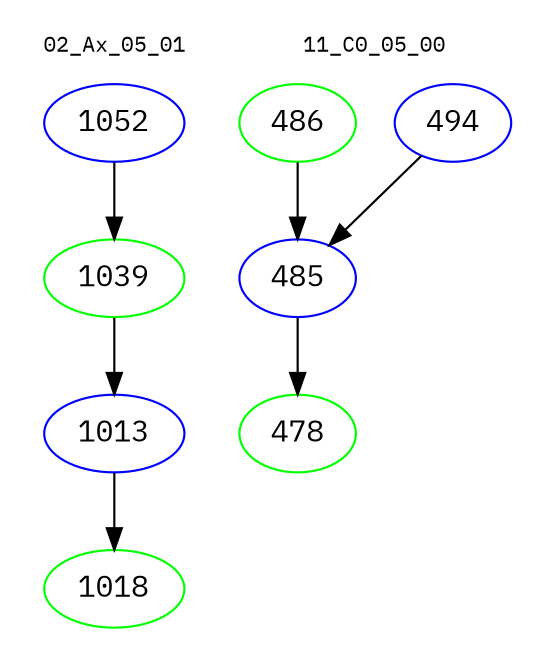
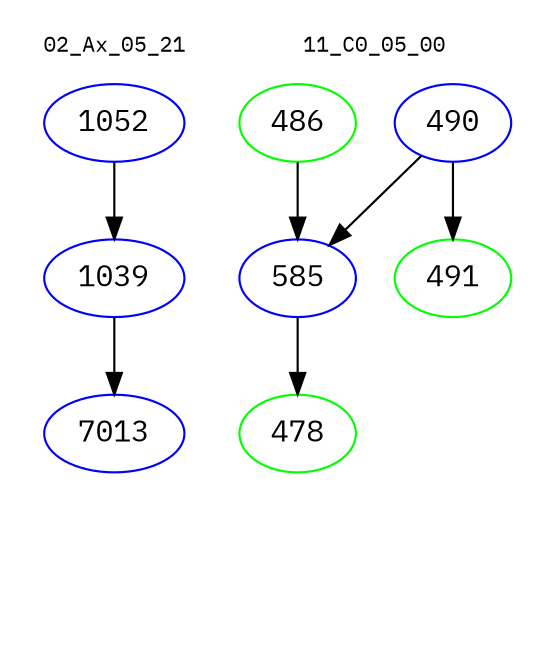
cluster "02_Ax_05_01": label "02_Ax_05_01" -> "02_Ax_05_21"
node "494": label "494" -> "490"
node "1039": color green -> blue
node "485": label "485" -> "585"
node "491": added
node "1013": label "1013" -> "7013"
node "1018": removed
